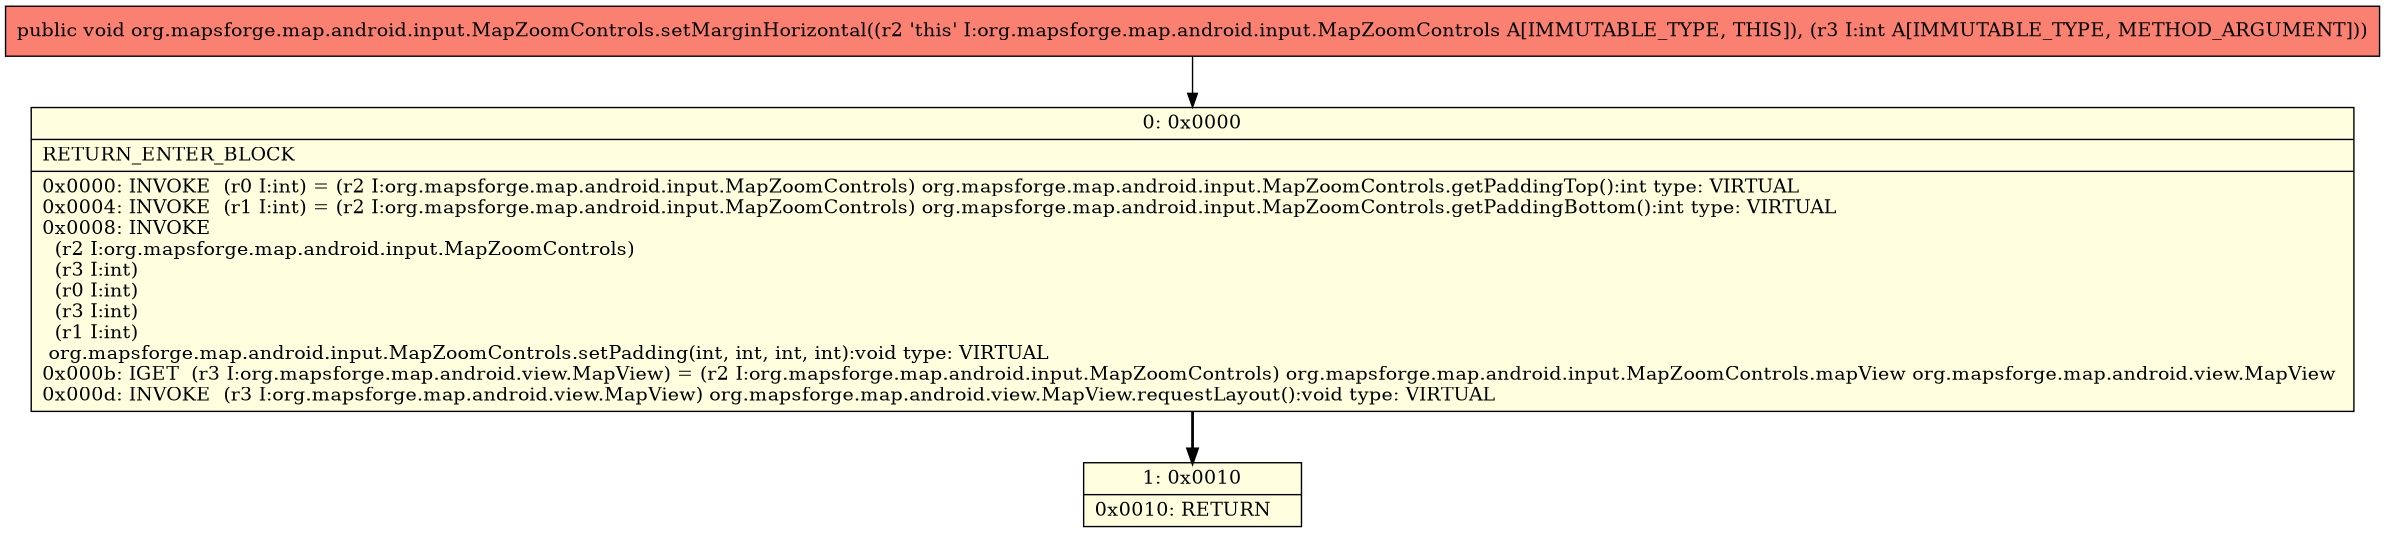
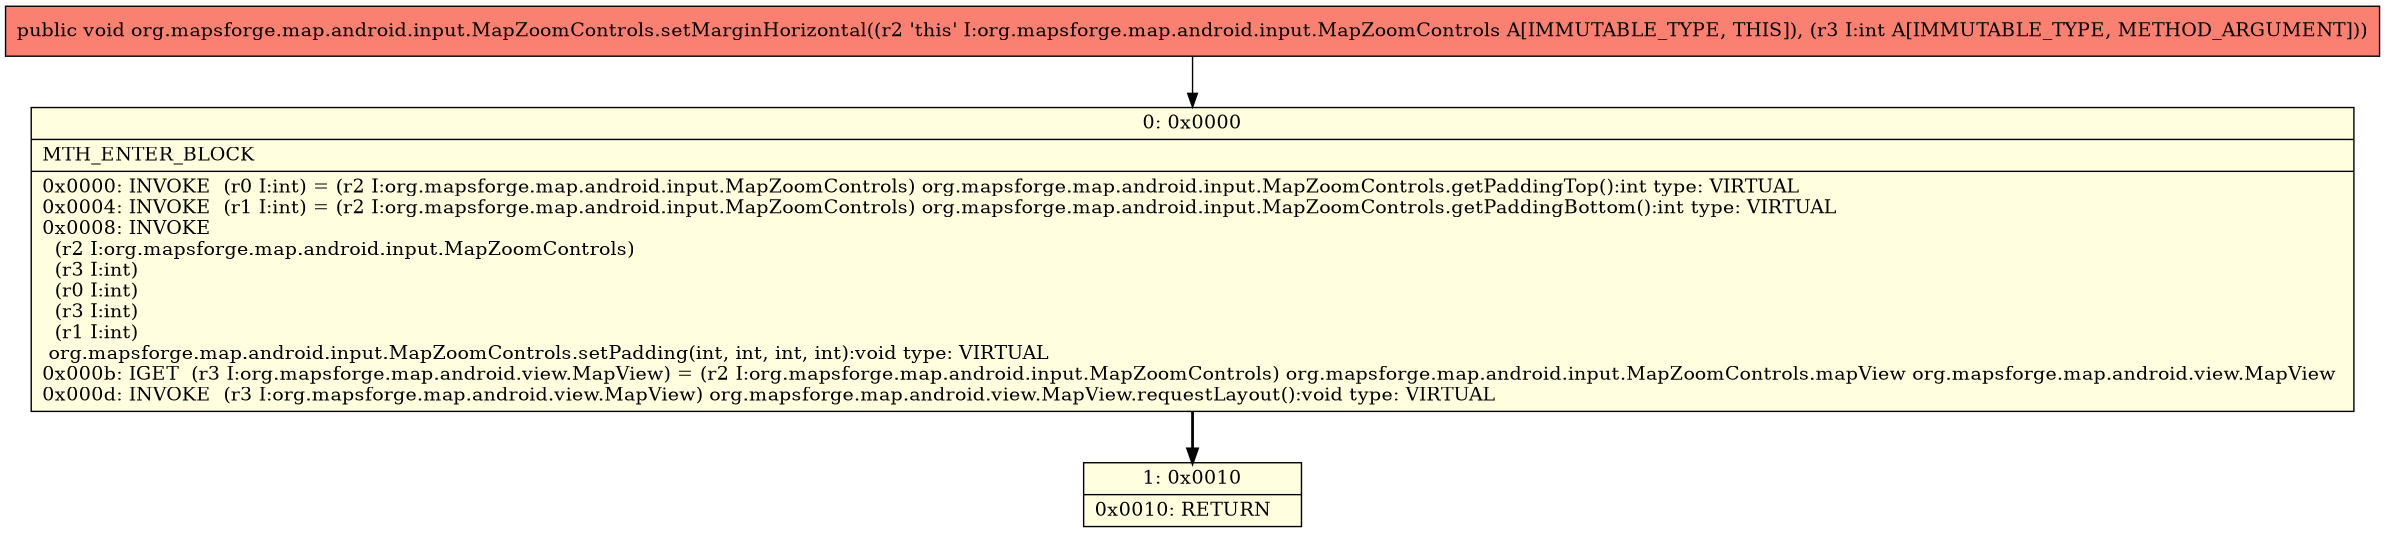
node "0: 0x0000": text "RETURN_ENTER_BLOCK" -> "MTH_ENTER_BLOCK"
